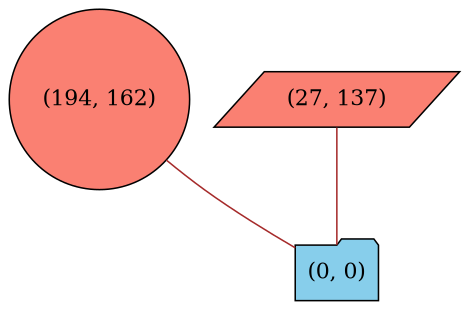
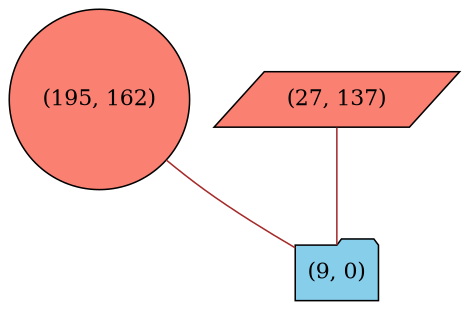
node "(194, 162)": label "(194, 162)" -> "(195, 162)"
node "(0, 0)": label "(0, 0)" -> "(9, 0)"
